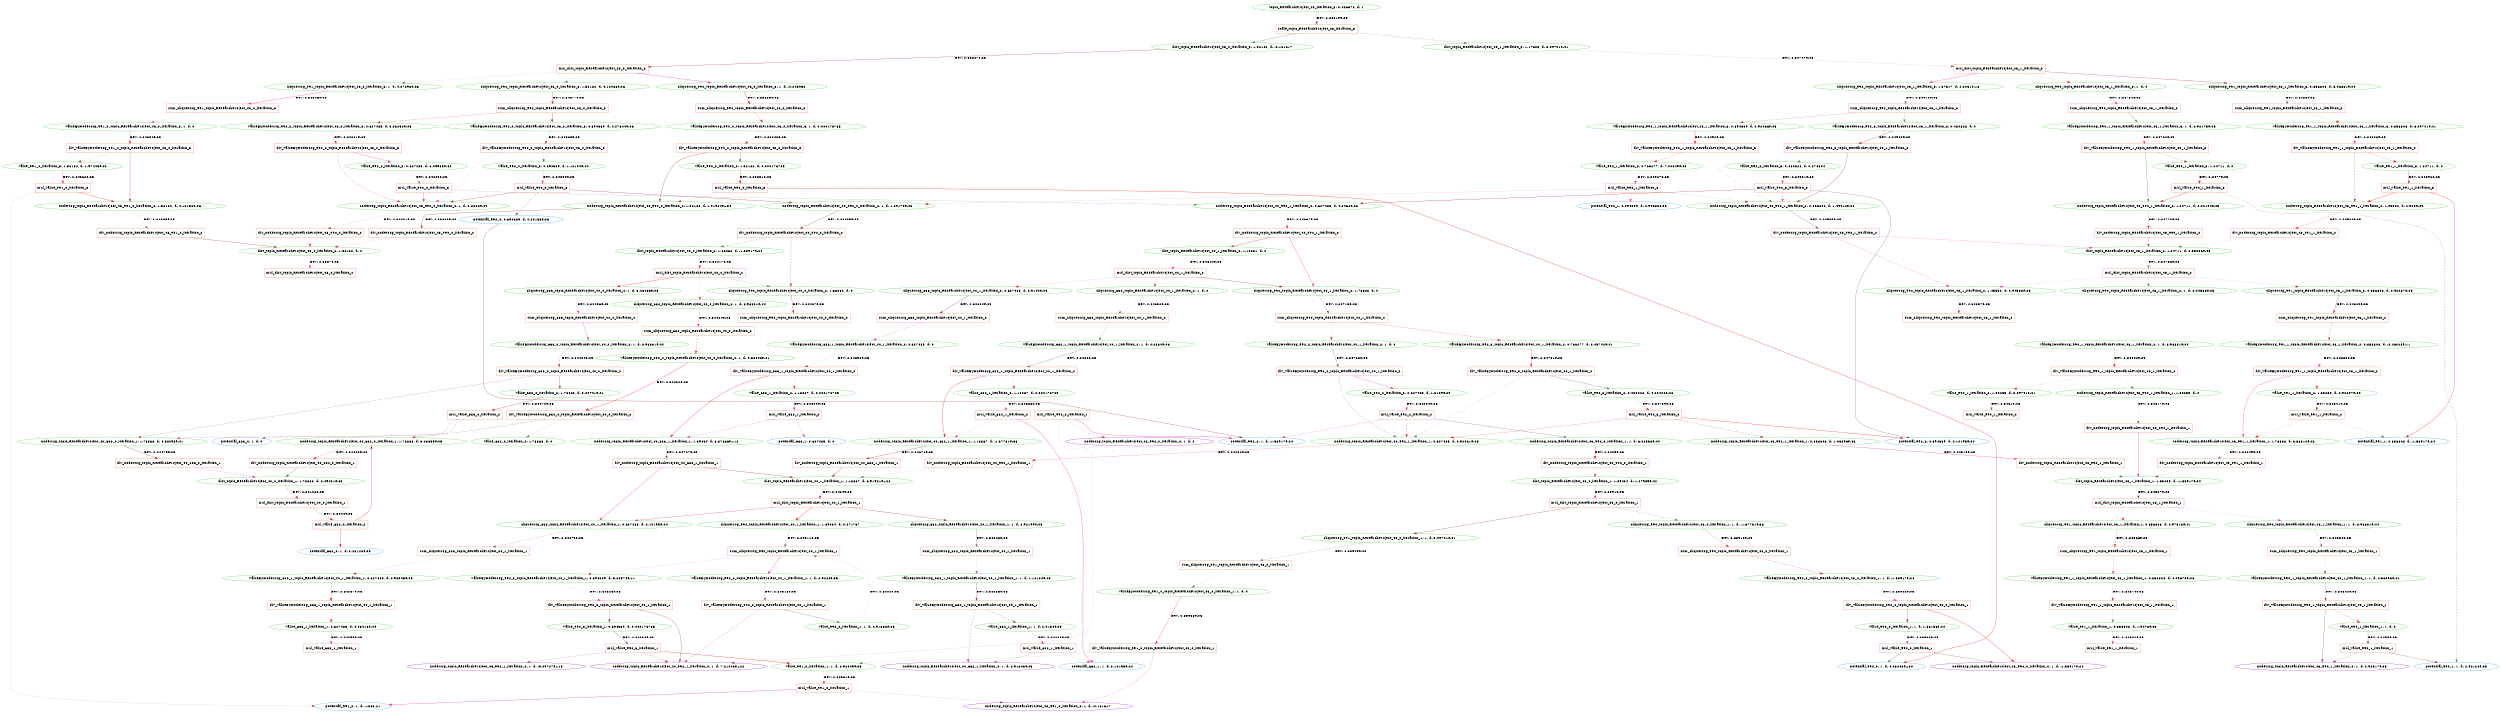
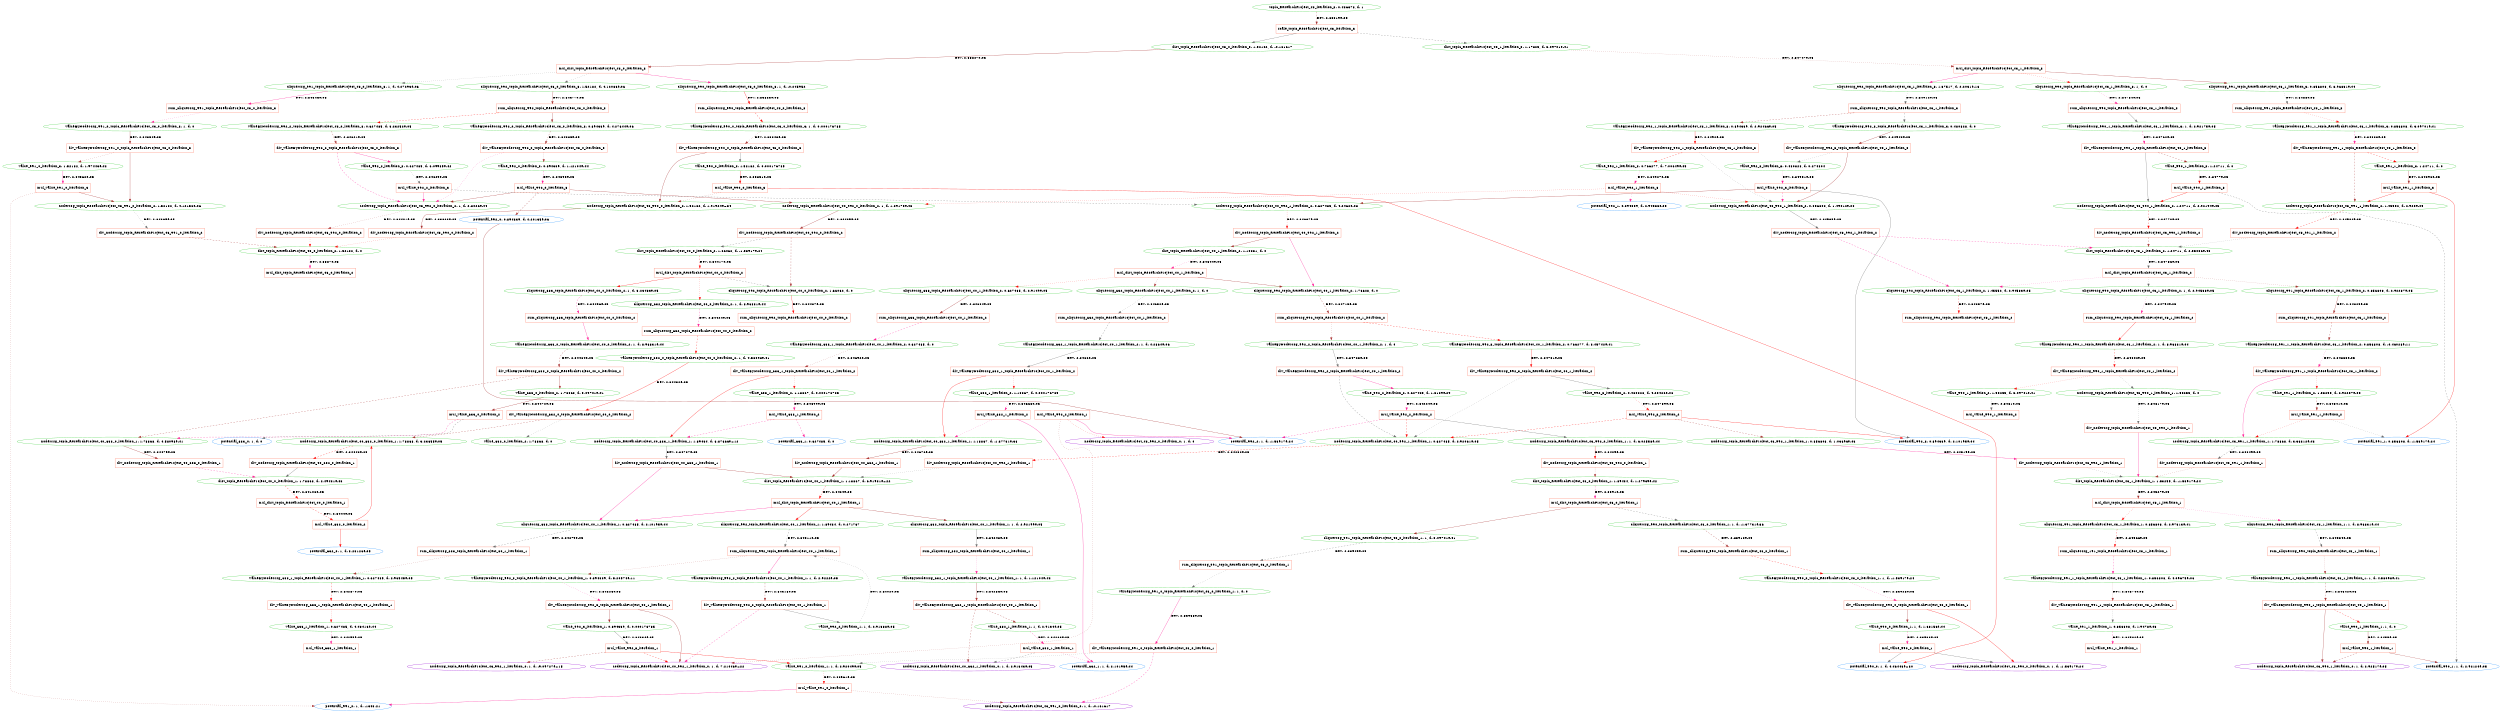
edge "div_nodeMsg_topic_ResearchProject_43_991_0_iteration_2" -> "dist_topic_ResearchProject_43_0_iteration_2: 1.52182, d: 0": style solid -> dashed
node "sum_cliqueMsg_990_topic_ResearchProject_43_1_iteration_2": added
node "sum_cliqueMsg_991_topic_ResearchProject_43_1_iteration_1": label "sum_cliqueMsg_991_topic_ResearchProject_43_1_iteration_1" -> "sum_cliqueMsg_191_topic_ResearchProject_43_1_iteration_1"
